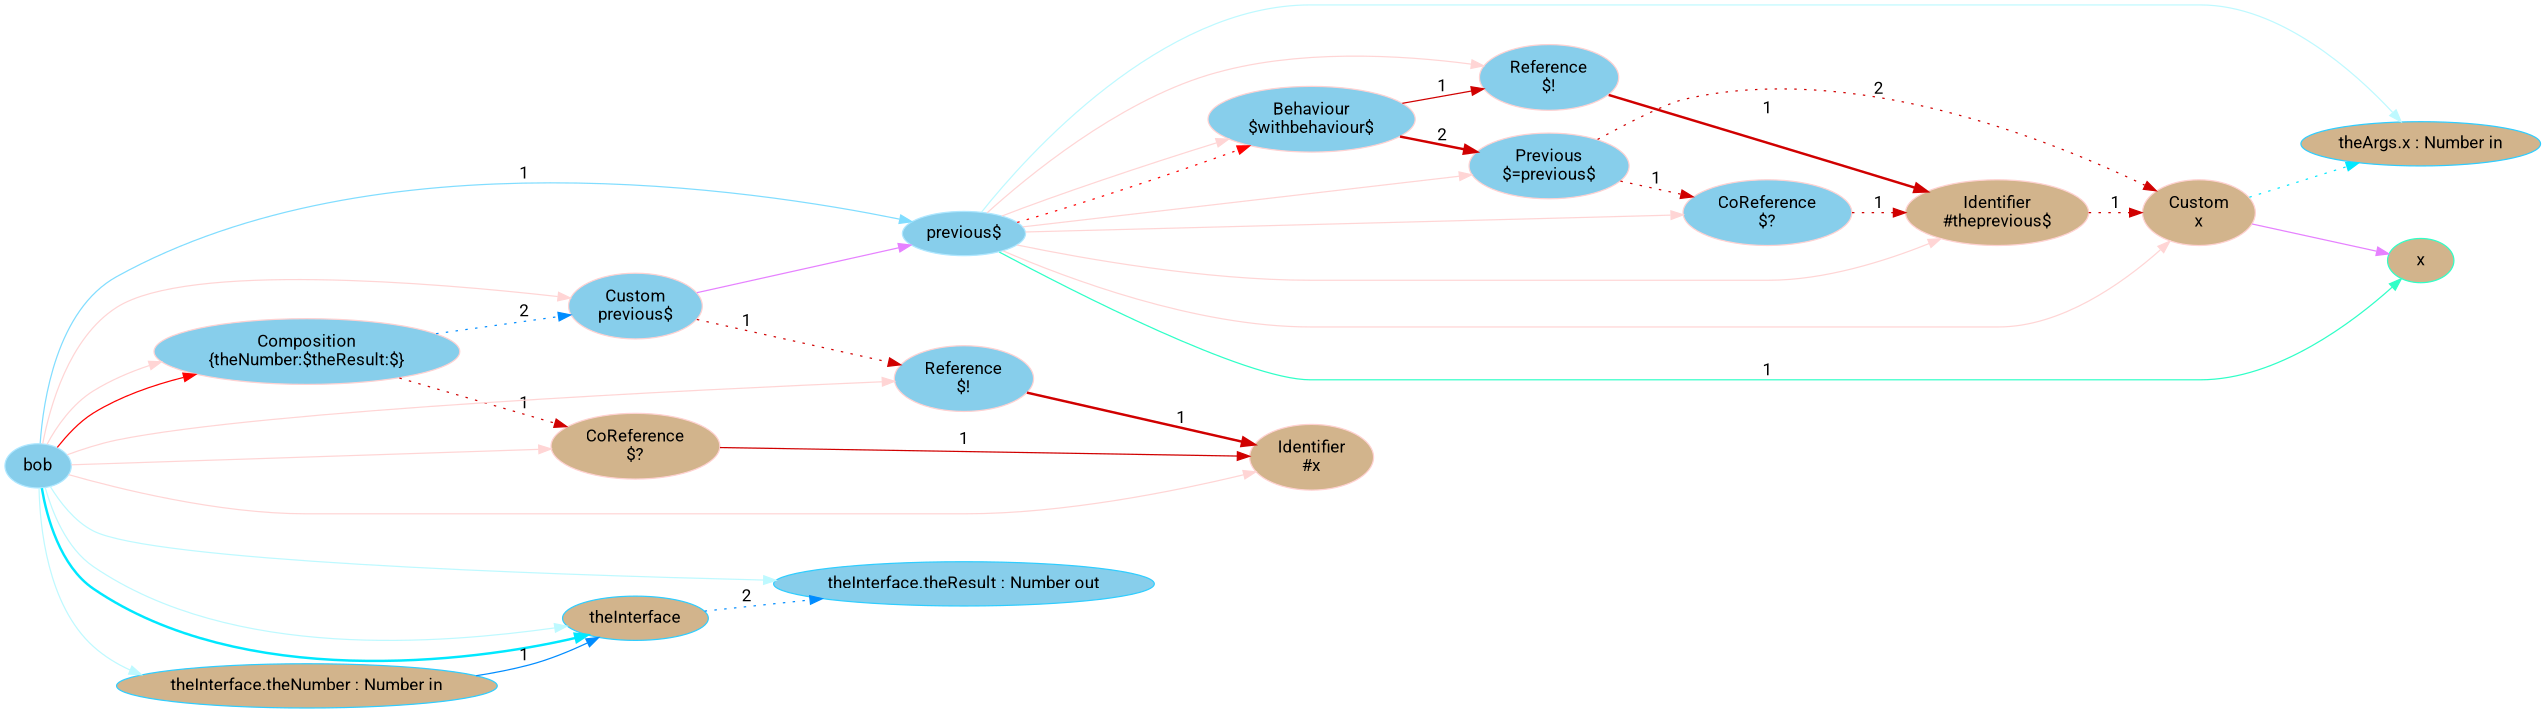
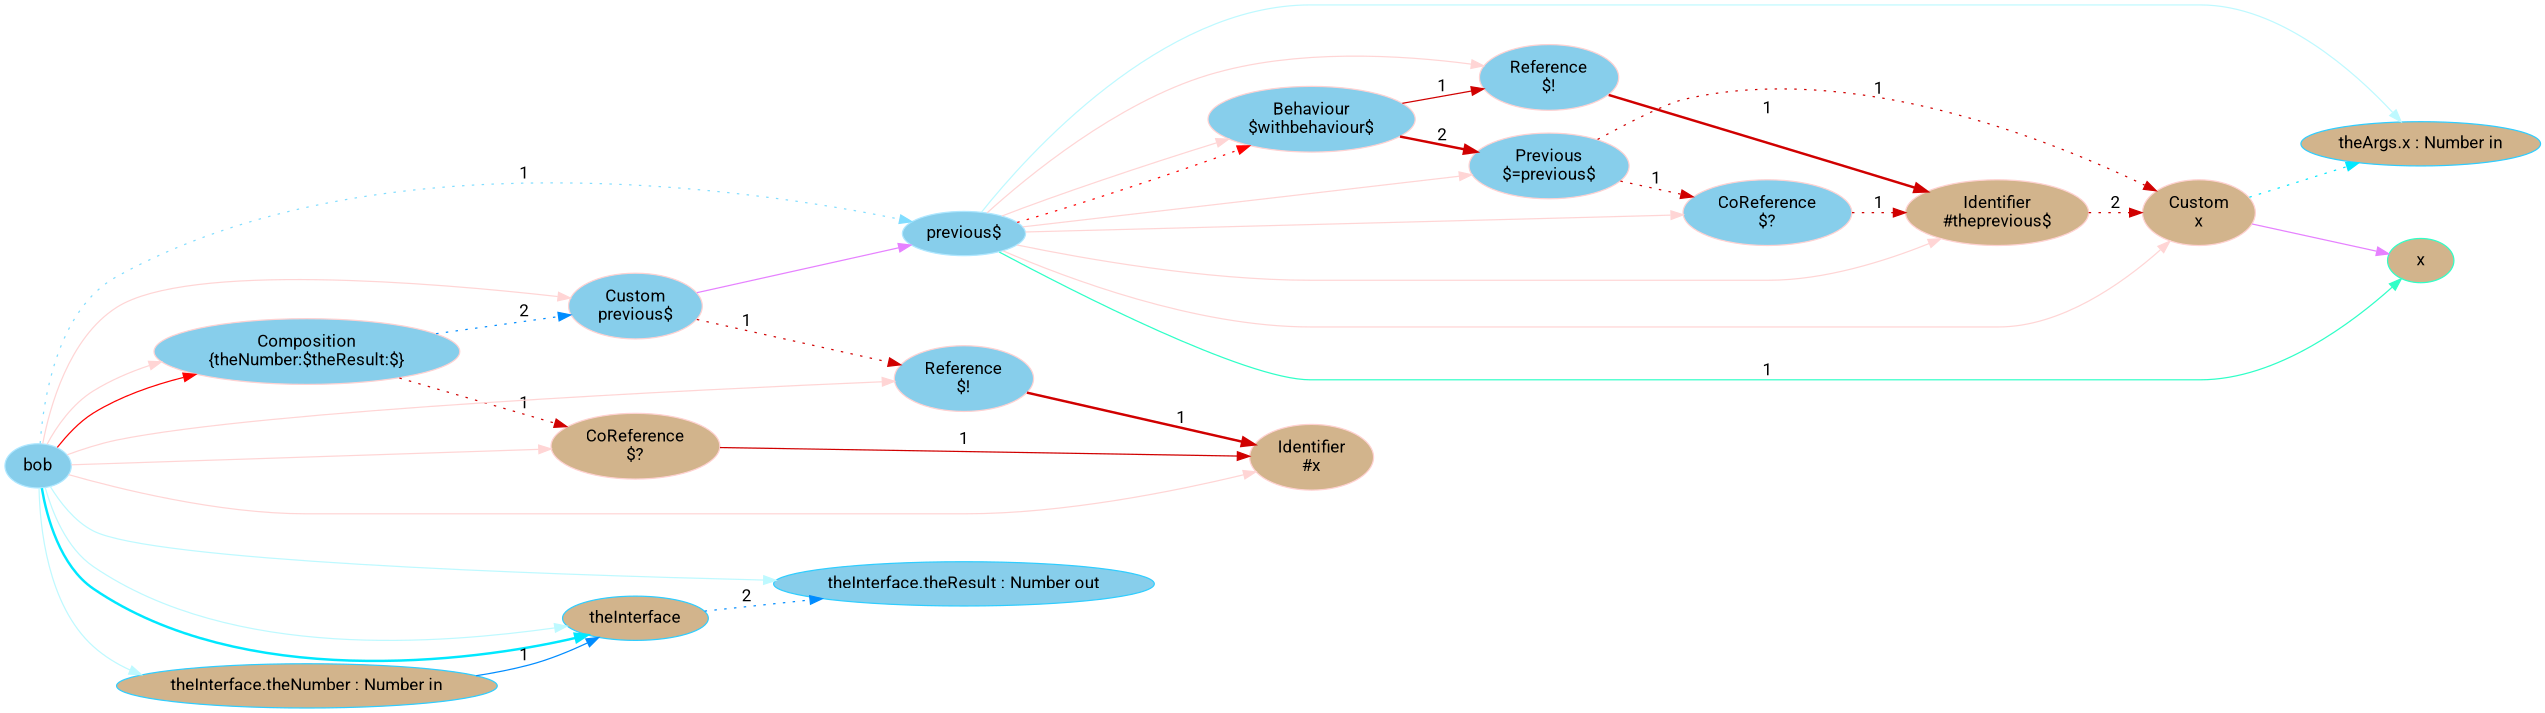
edge "Previous $=previous$" -> "Custom x": label "2" -> "1"
edge "bob" -> "previous$": style solid -> dotted
edge "Identifier #theprevious$" -> "Custom x": label "1" -> "2"
